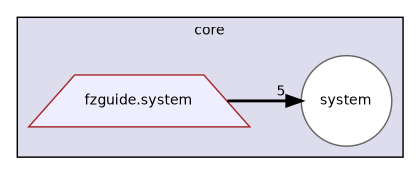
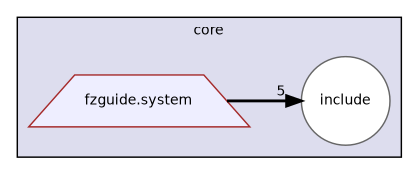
node "system": label "system" -> "include"
